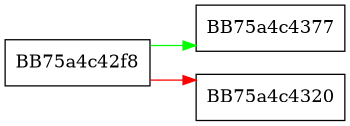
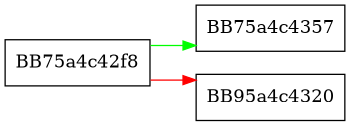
node "BB75a4c4377": label "BB75a4c4377" -> "BB75a4c4357"
node "BB75a4c4320": label "BB75a4c4320" -> "BB95a4c4320"
